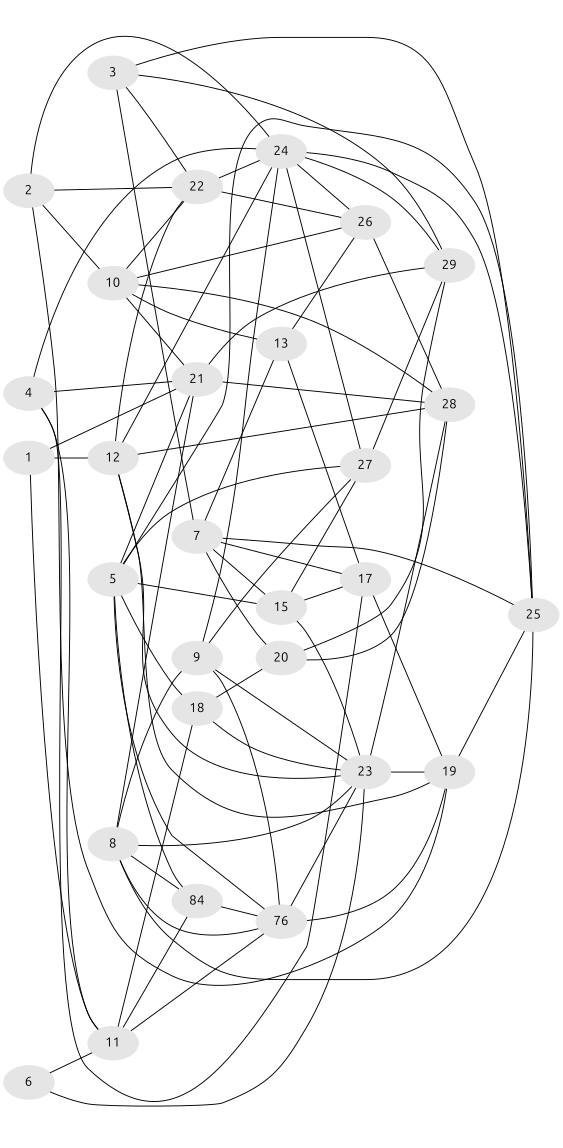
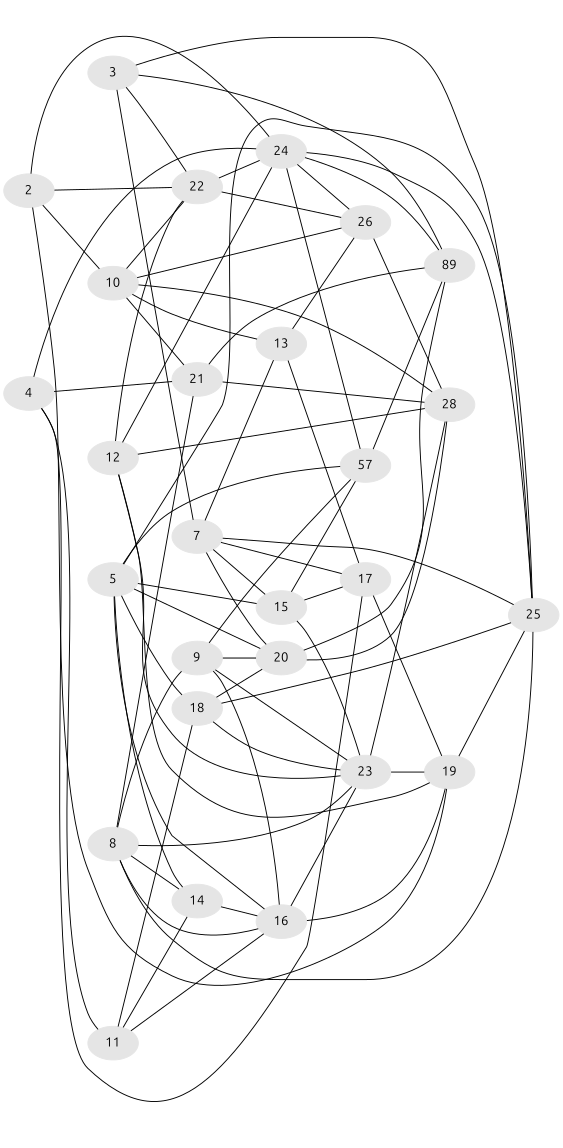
node "29": label "29" -> "89"
edge "24" -- "9": now "20" -- "9"
node "1": removed
node "27": label "27" -> "57"
edge "21" -- "5": now "20" -- "5"
edge "25" -- "18": added
node "84": label "84" -> "14"
node "76": label "76" -> "16"
node "6": removed
